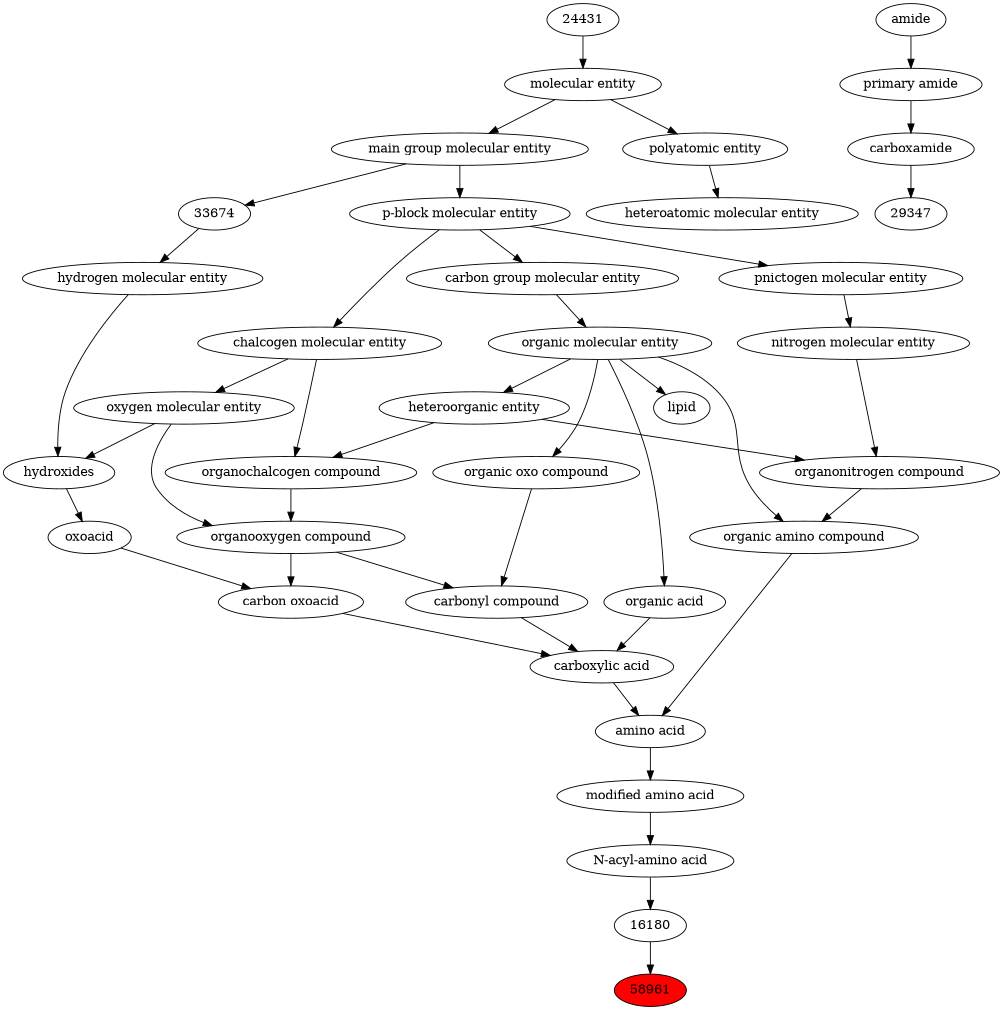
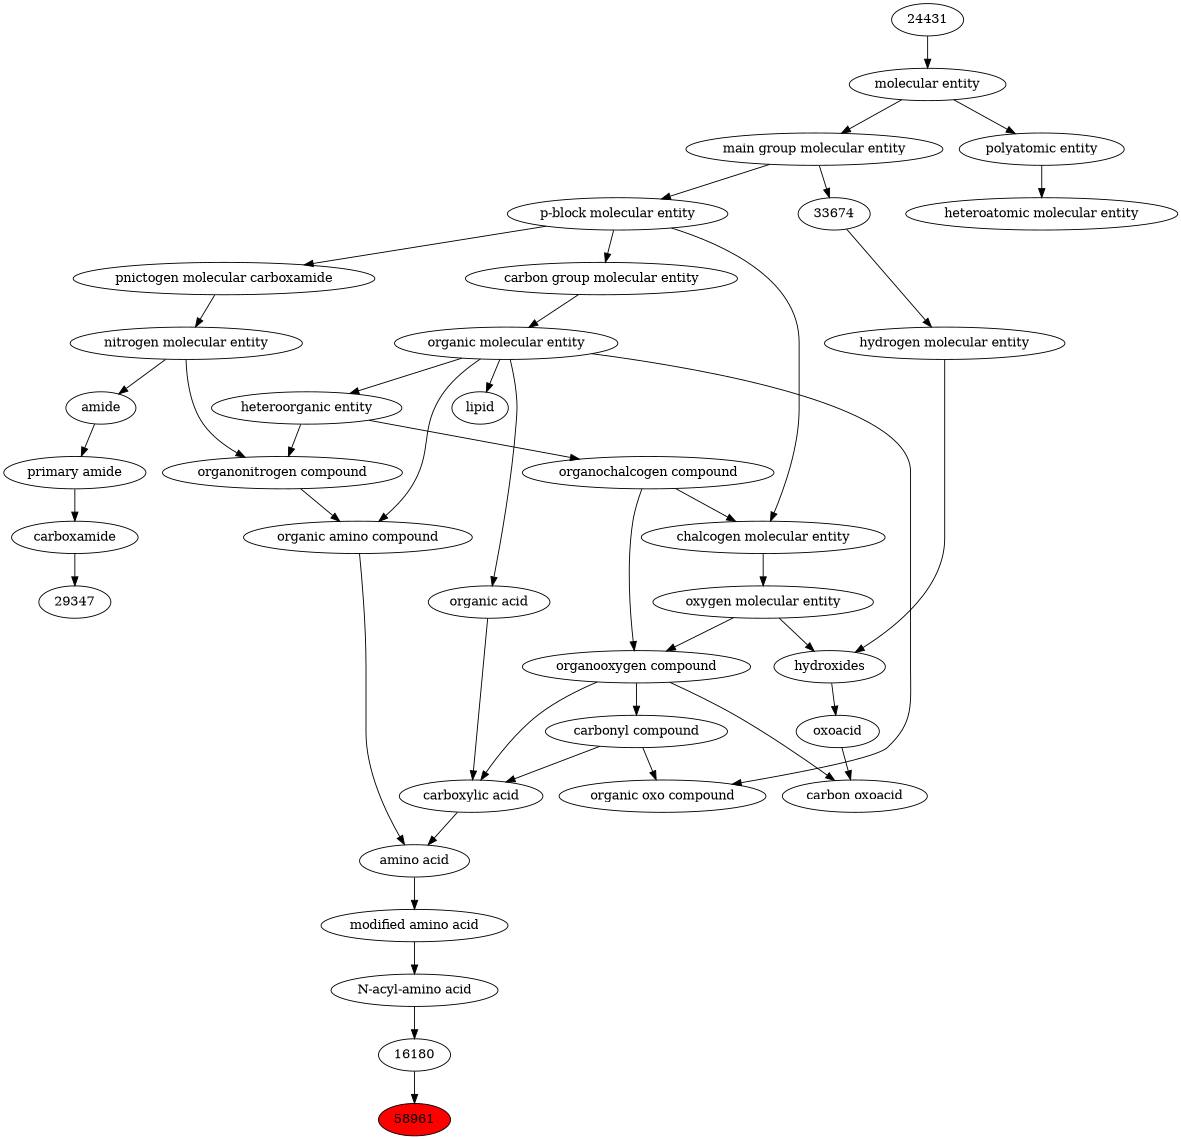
node "pnictogen molecular entity": label "pnictogen molecular entity" -> "pnictogen molecular carboxamide"
edge "nitrogen molecular entity" -> "amide": added
edge "chalcogen molecular entity" -> "organochalcogen compound": reversed
edge "organic oxo compound" -> "carbonyl compound": reversed
edge "carbon oxoacid" -> "carboxylic acid": now "organooxygen compound" -> "carboxylic acid"
